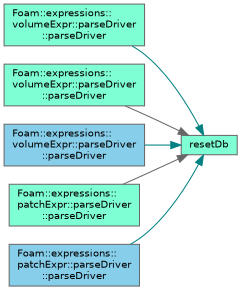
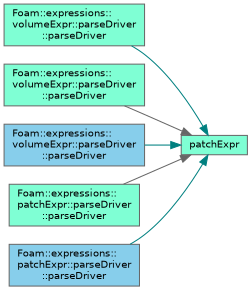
node "resetDb": label "resetDb" -> "patchExpr"
